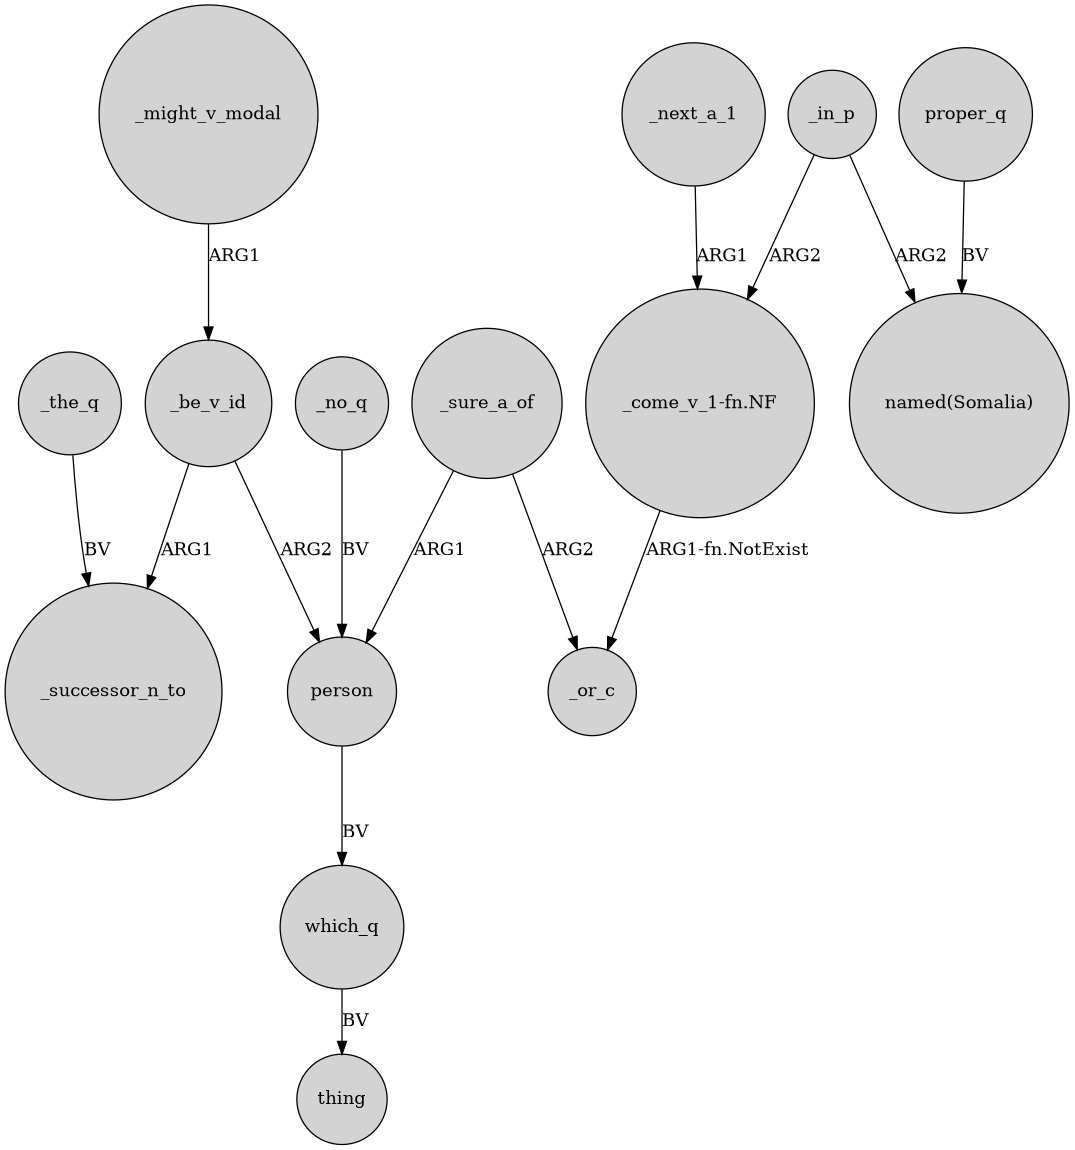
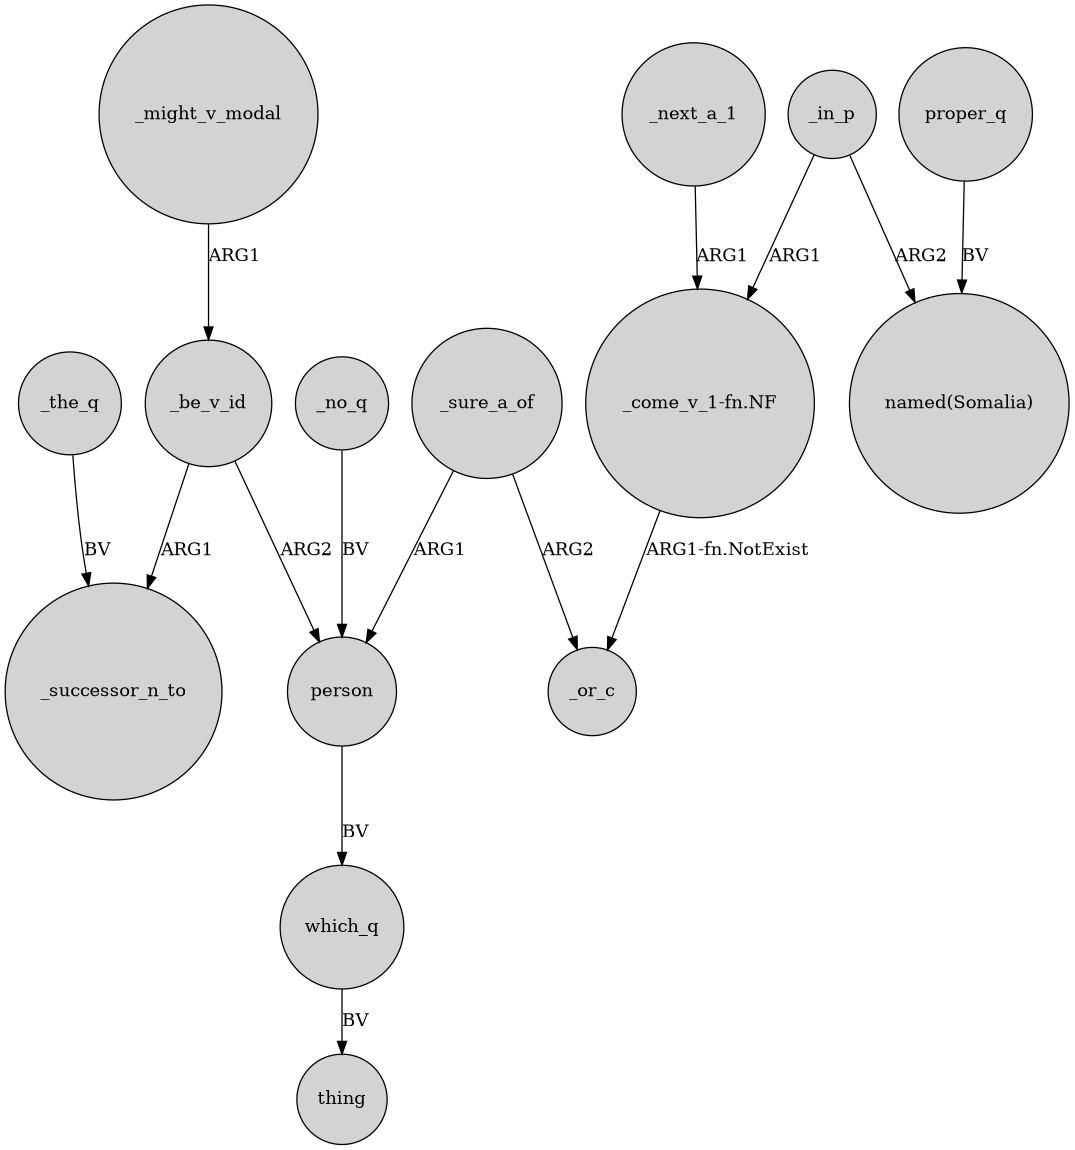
edge "_in_p" -> "_come_v_1-fn.NF": label "ARG2" -> "ARG1"
